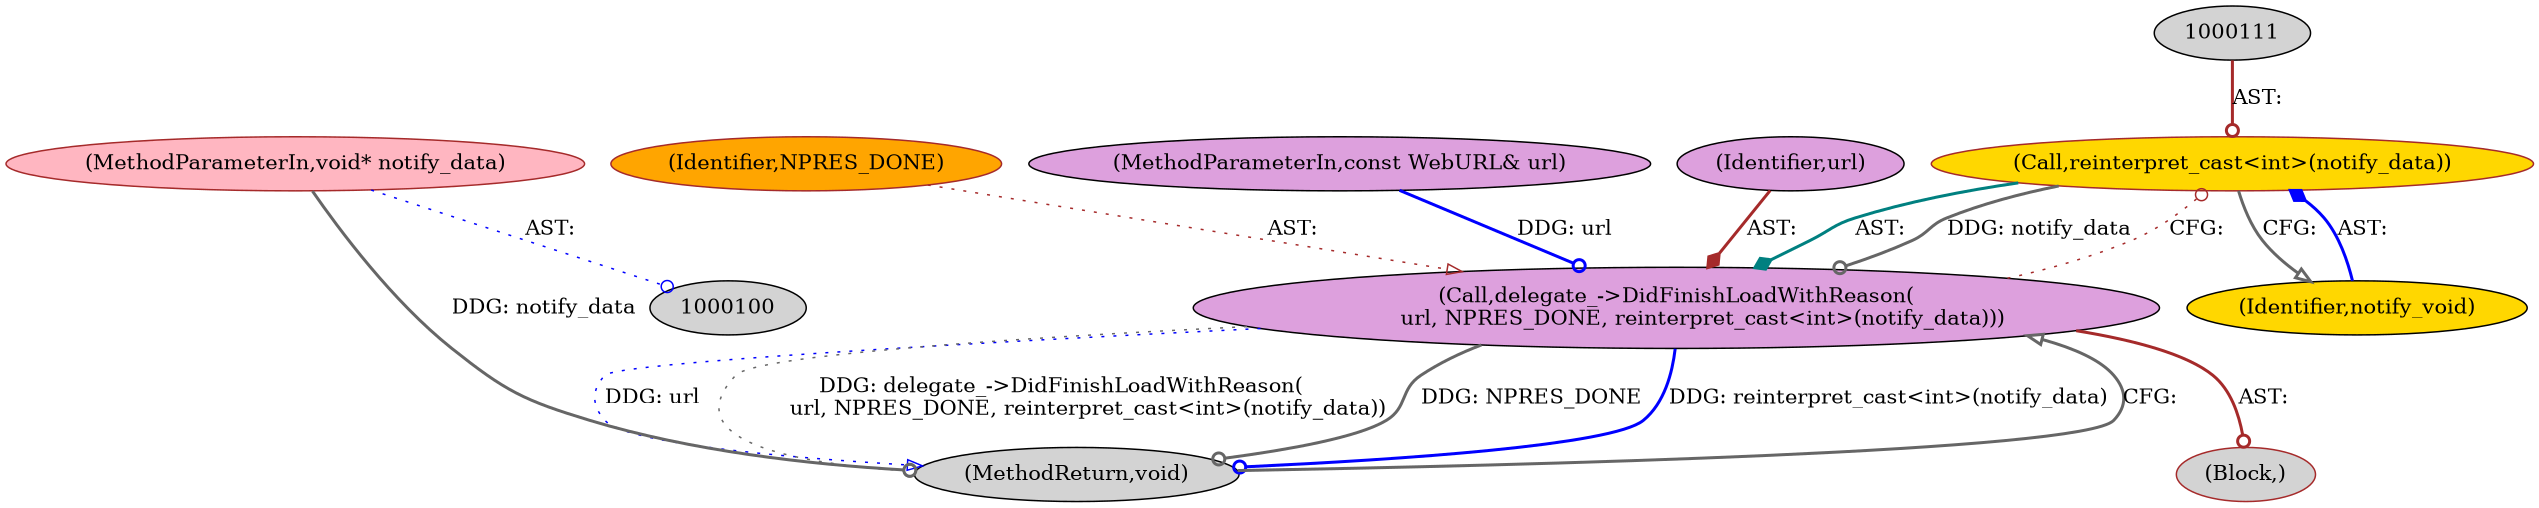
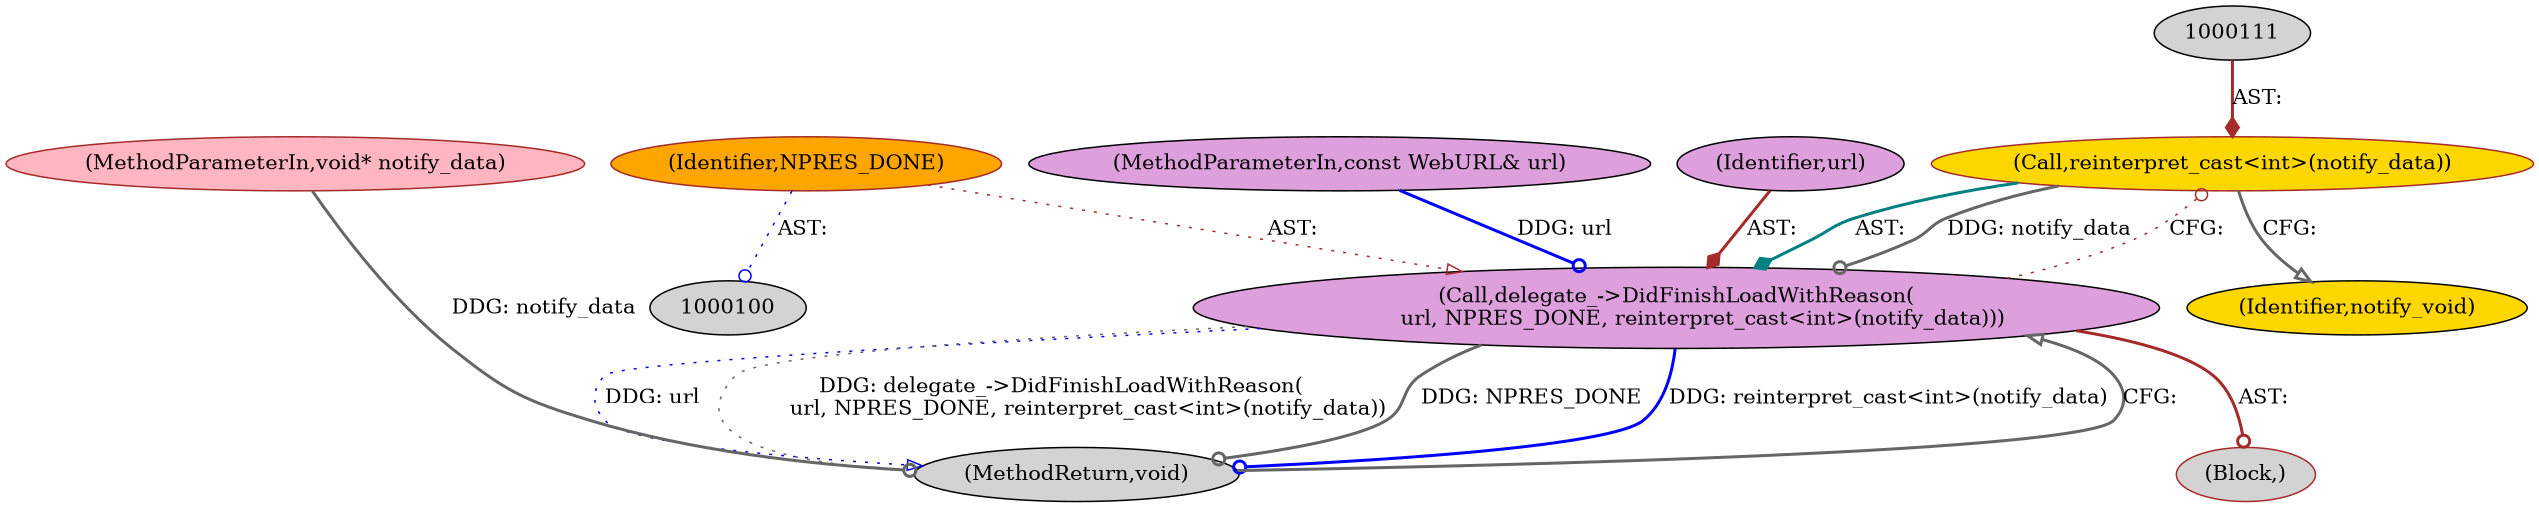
edge "1000111" -> "(Call,reinterpret_cast<int>(notify_data))": arrowhead odot -> diamond
edge "(Identifier,notify_void)" -> "(Call,reinterpret_cast<int>(notify_data))": removed, label "AST:"
edge "(MethodParameterIn,void* notify_data)" -> "1000100": now "(Identifier,NPRES_DONE)" -> "1000100"
